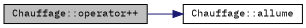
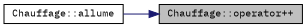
edge "Chauffage::operator++" -> "Chauffage::allume": reversed
